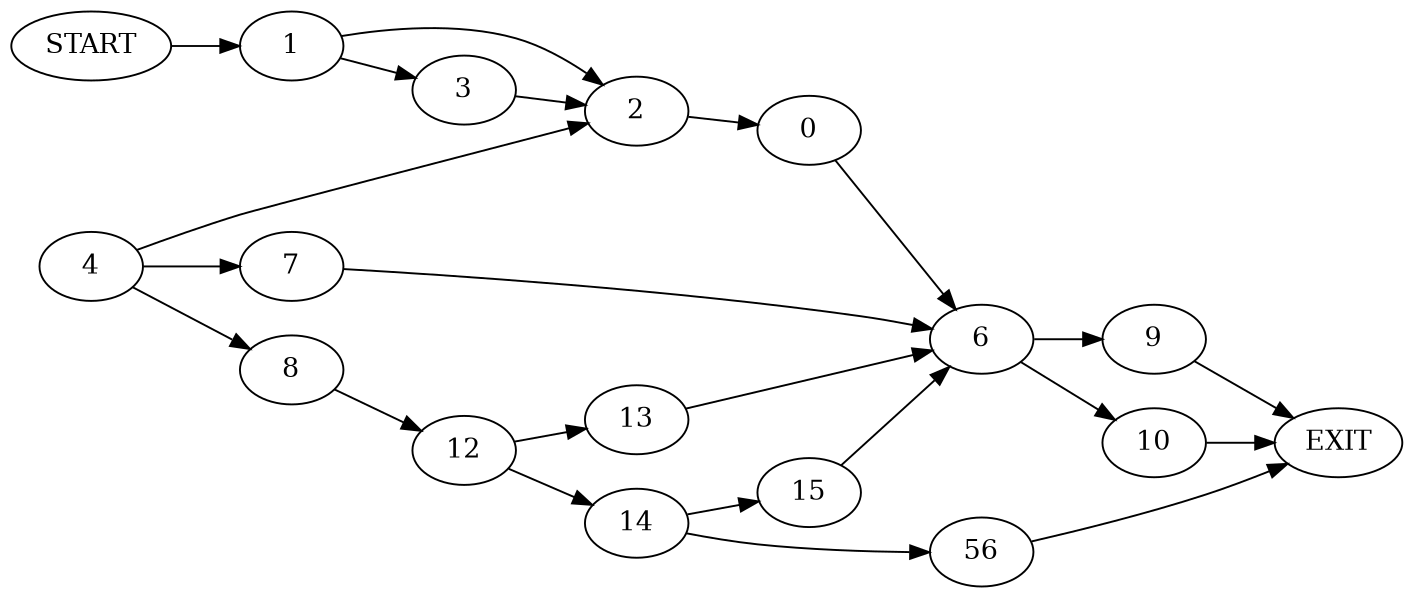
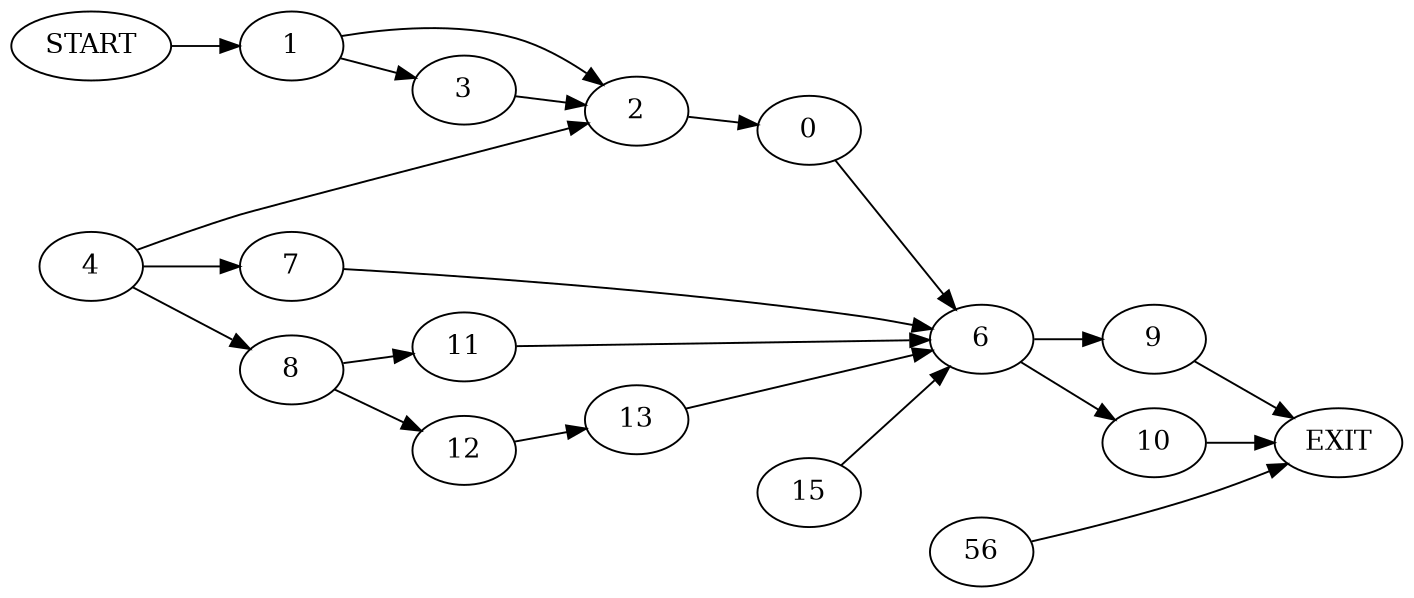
node "11": added
node "14": removed
